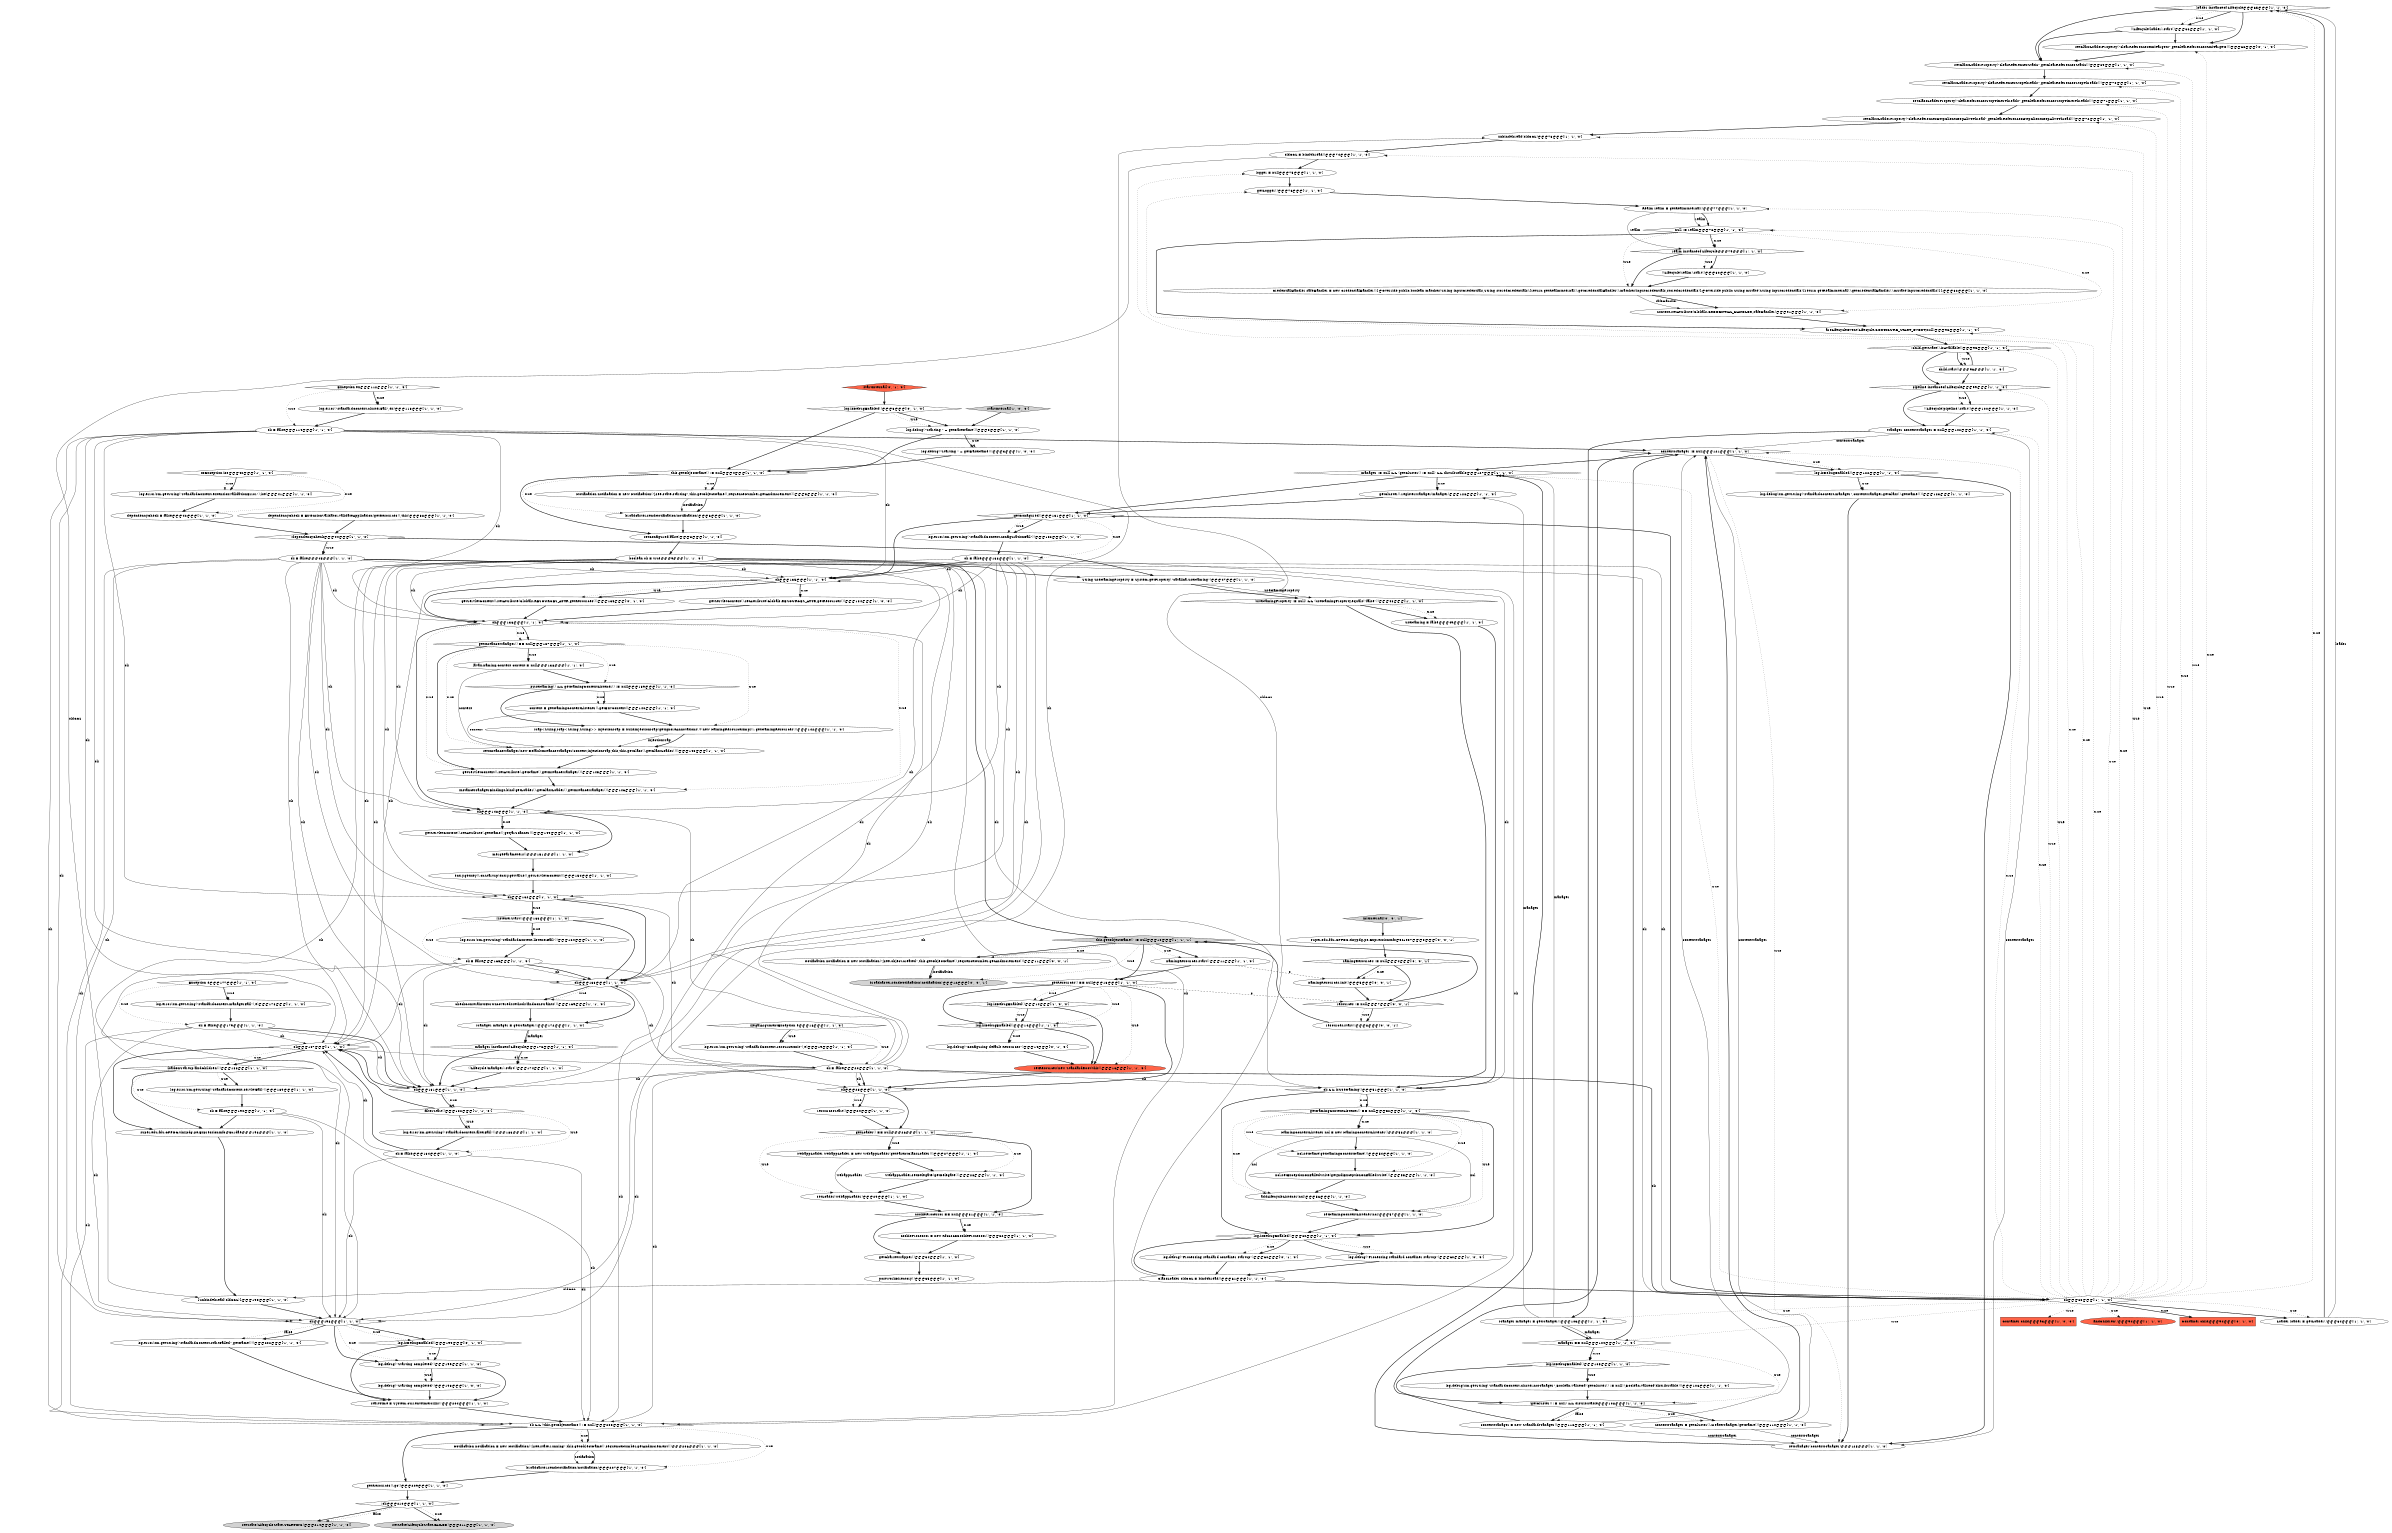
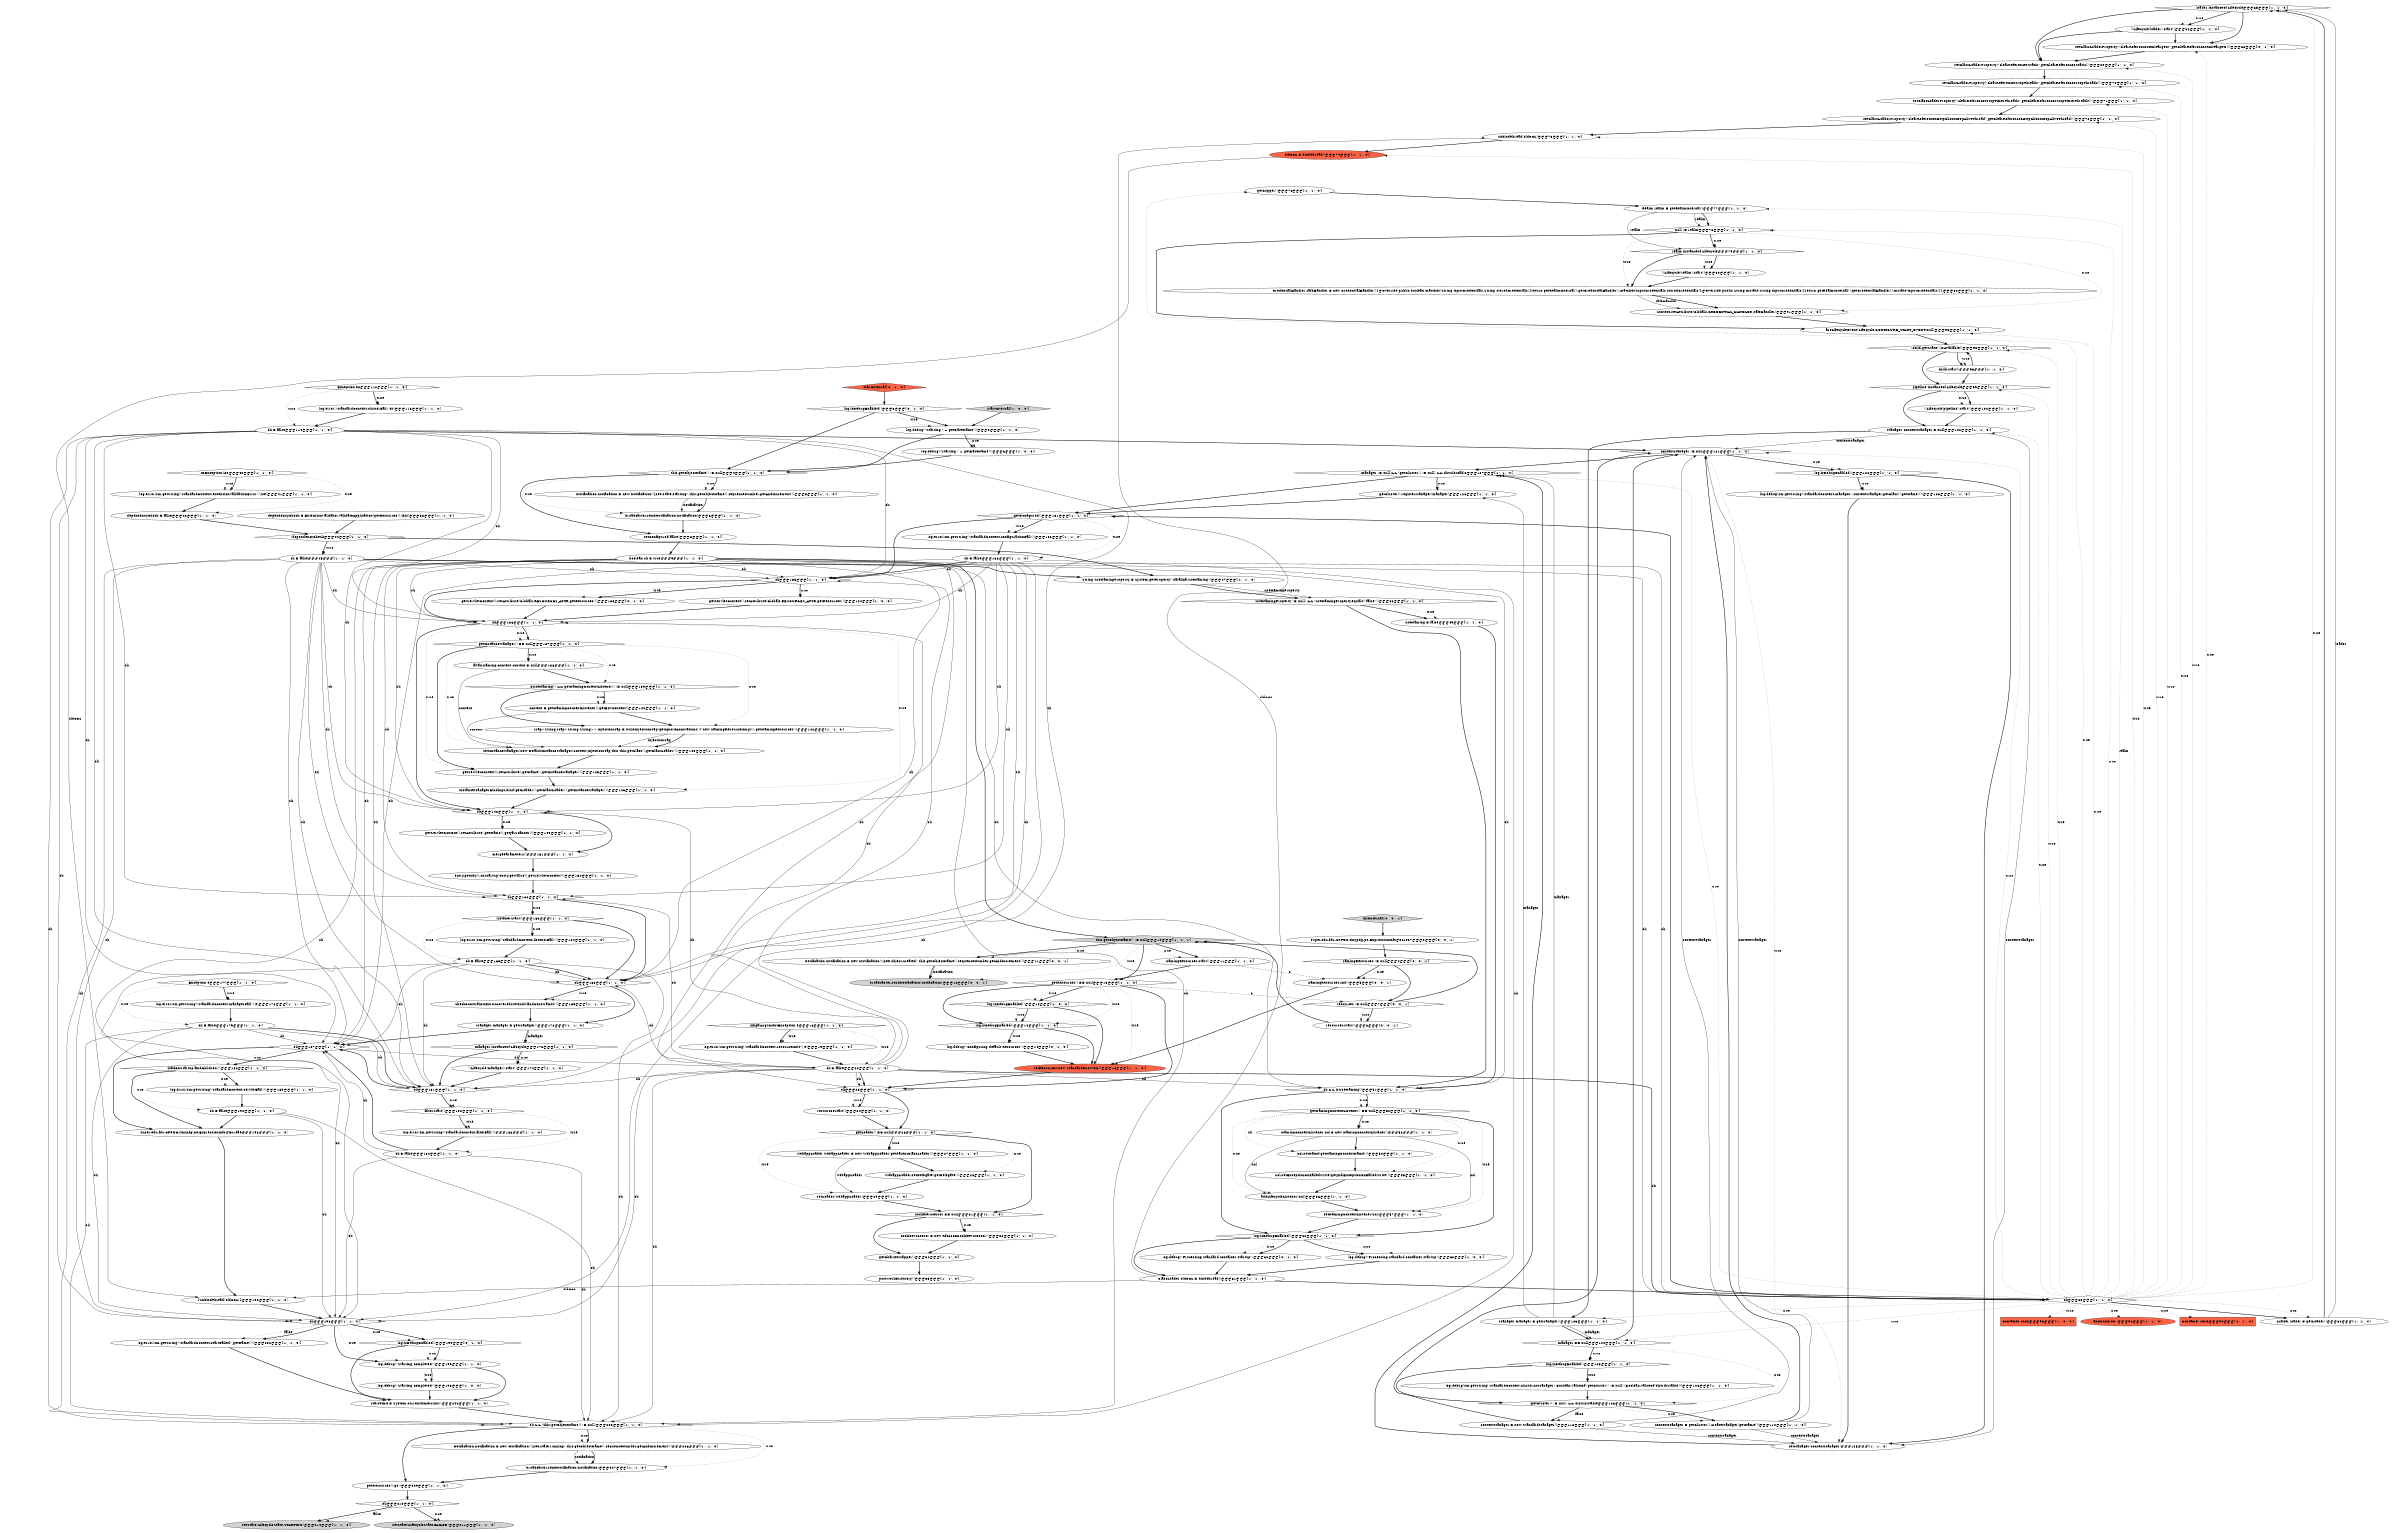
node "oldCCL = bindThread()@@@74@@@['1', '1', '0']": fillcolor white -> tomato
node "logger = null@@@75@@@['1', '1', '0']": removed
edge "ok = false@@@114@@@['1', '1', '0']" -> "ok@@@148@@@['1', '1', '0']": added, label "ok"
edge "ok@@@63@@@['1', '1', '0']" -> "Realm realm = getRealmInternal()@@@77@@@['1', '1', '0']": label "true" -> "realm"
edge "namingResources.init()@@@5@@@['0', '0', '1']" -> "resources != null@@@7@@@['0', '0', '1']": now "namingResources.init()@@@5@@@['0', '0', '1']" -> "setResources(new StandardRoot(this))@@@16@@@['1', '1', '0']"
edge "!filterStart()@@@182@@@['1', '1', '0']" -> "ok@@@187@@@['1', '1', '0']": now "Manager manager = getManager()@@@172@@@['1', '1', '0']" -> "ok@@@187@@@['1', '1', '0']"
edge "getNamingContextListener() == null@@@52@@@['1', '1', '0']" -> "ncl.setName(getNamingContextName())@@@54@@@['1', '1', '0']": label "true" -> "ok"
edge "ok@@@63@@@['1', '1', '0']" -> "Container child@@@94@@@['0', '1', '0']": style bold -> dotted
